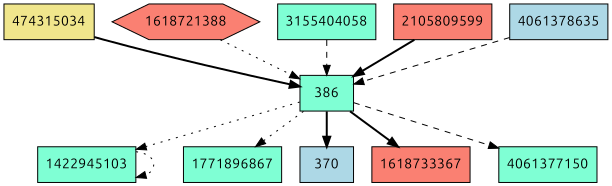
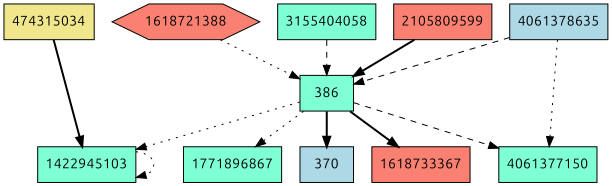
edge "474315034" -> "386": now "474315034" -> "1422945103"
edge "4061378635" -> "4061377150": added
